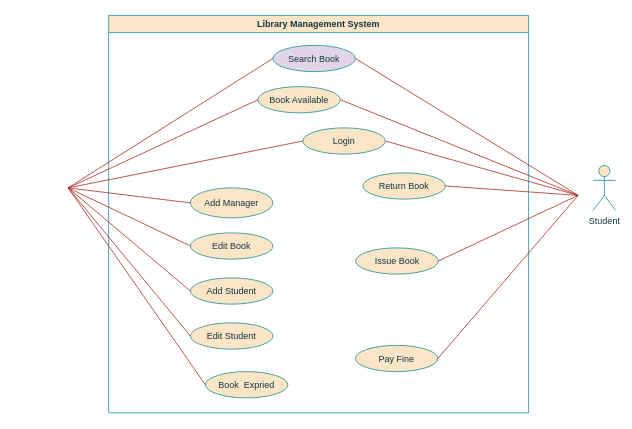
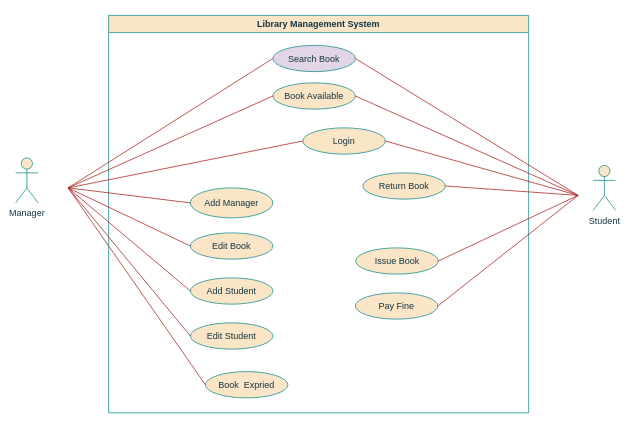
node "Book Available": moved (299, 100) -> (314, 96)
node "Manager": added
node "Pay Fine": moved (396, 359) -> (396, 306)
